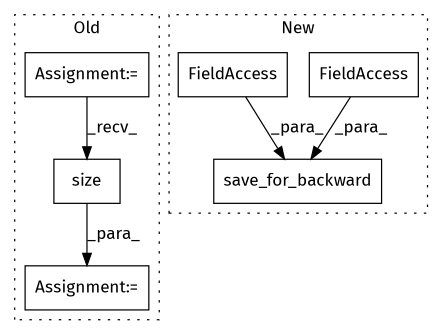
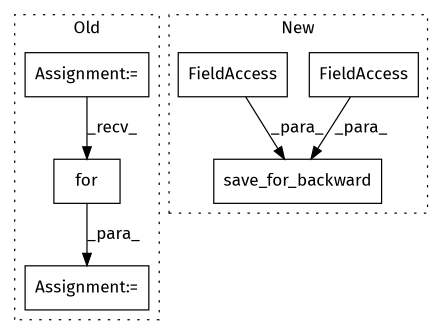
node "size": label "size" -> "for"
